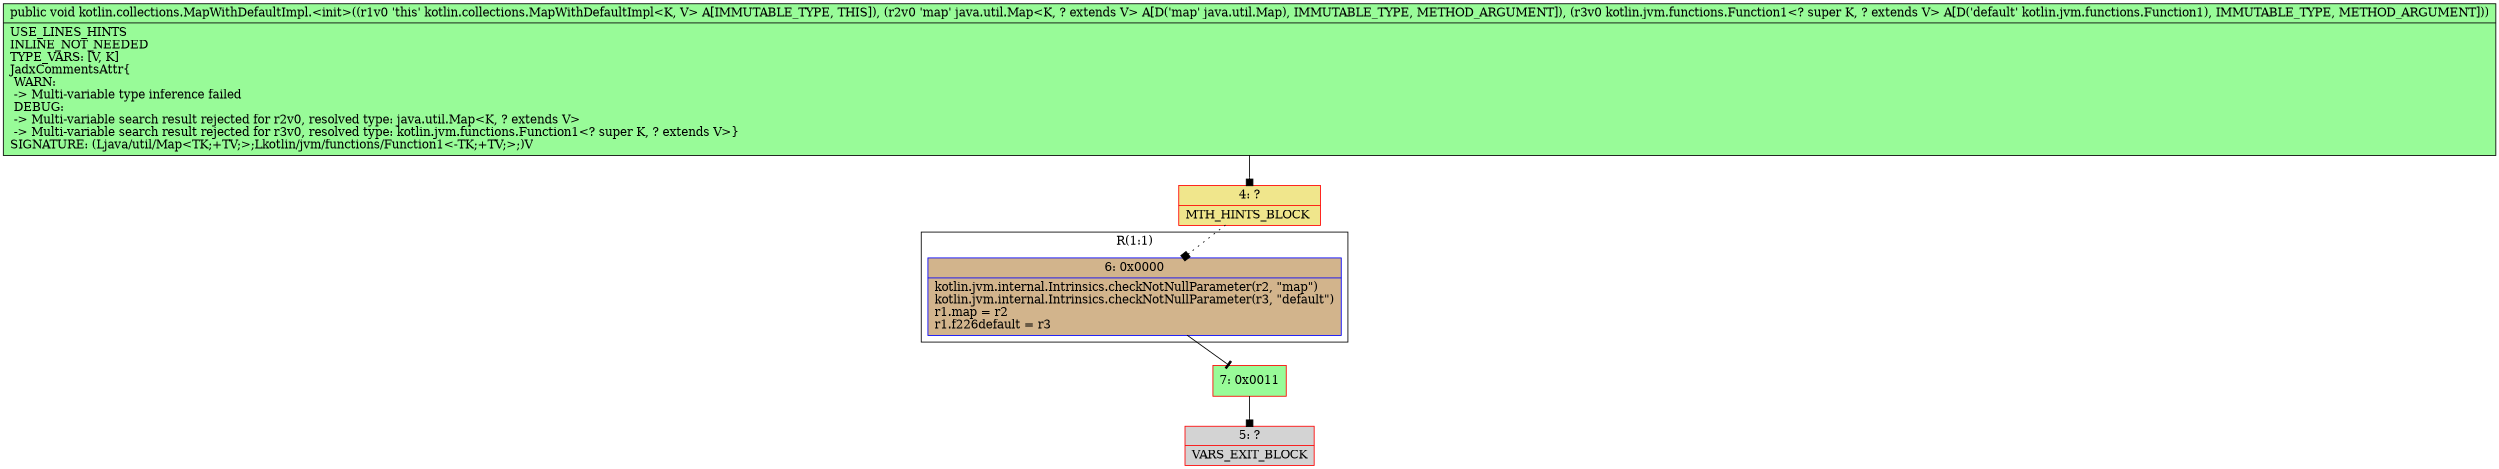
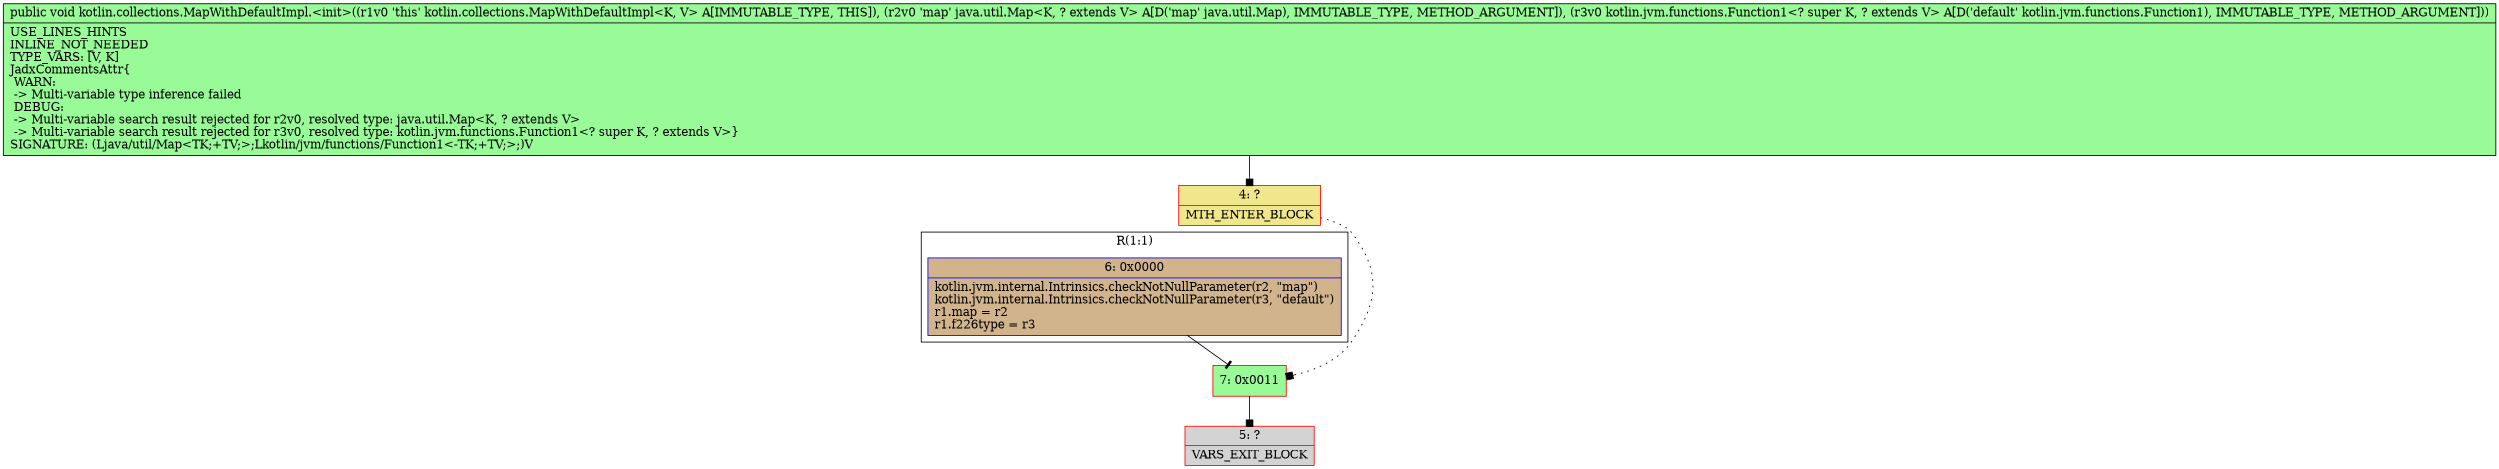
node "4: ?": text "MTH_HINTS_BLOCK" -> "MTH_ENTER_BLOCK"
edge "4: ?" -> "6: 0x0000": now "4: ?" -> "7: 0x0011"
node "6: 0x0000": text "r1.f226default = r3" -> "r1.f226type = r3"
